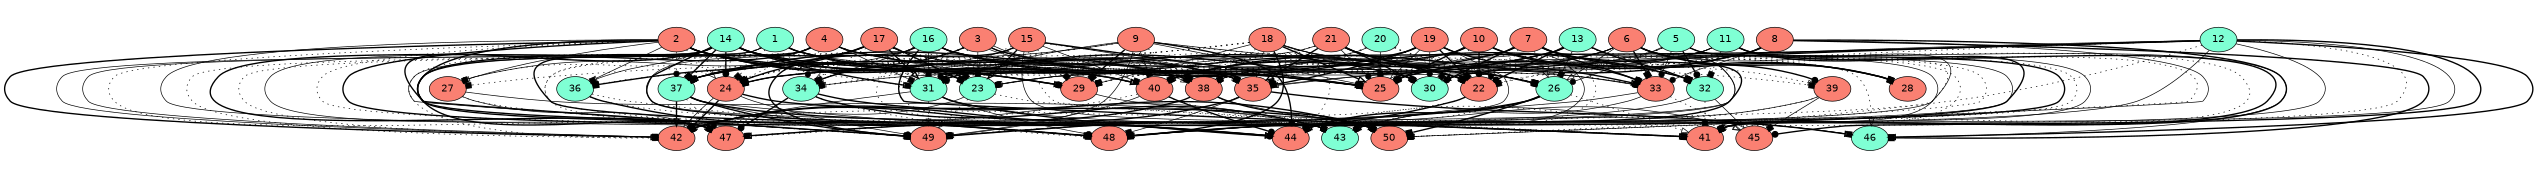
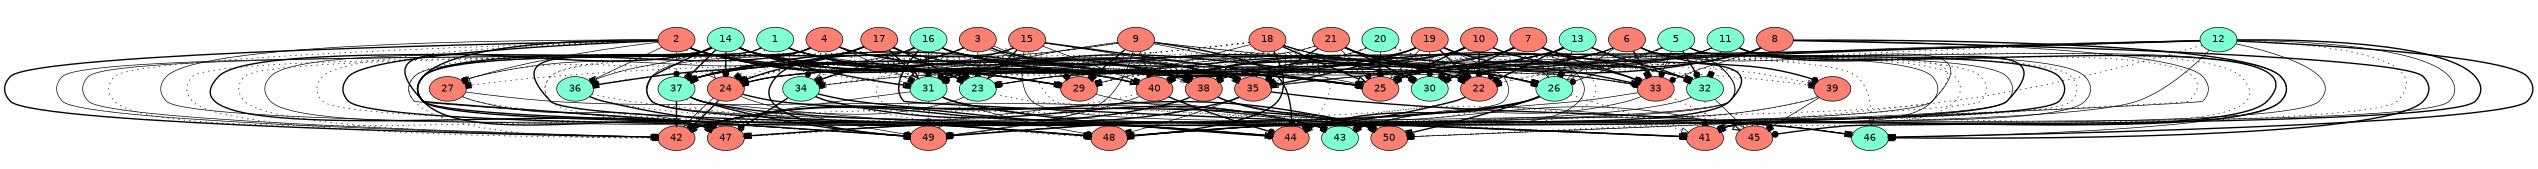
edge "21" -> "35": arrowhead onormal -> dot
node "28": removed
